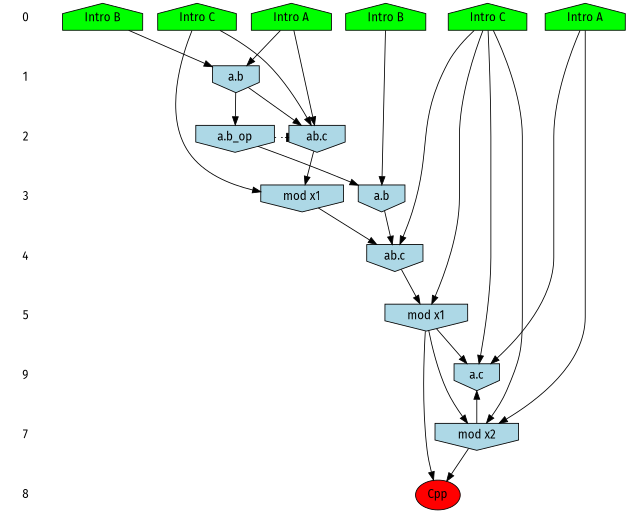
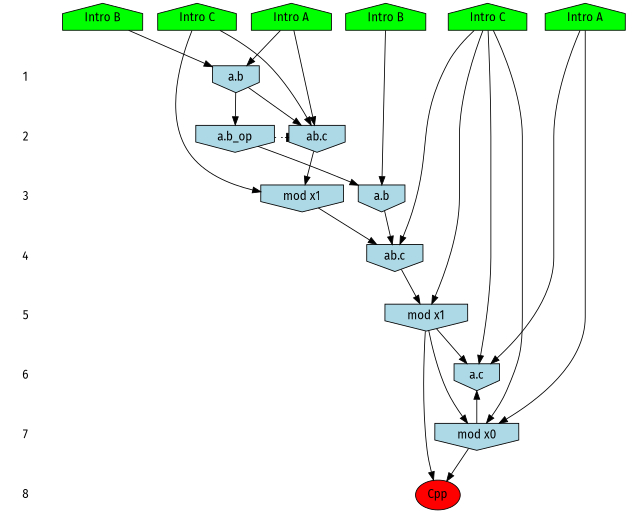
node "0": removed
node "9": label "9" -> "6"
node "mod x2": label "mod x2" -> "mod x0"
